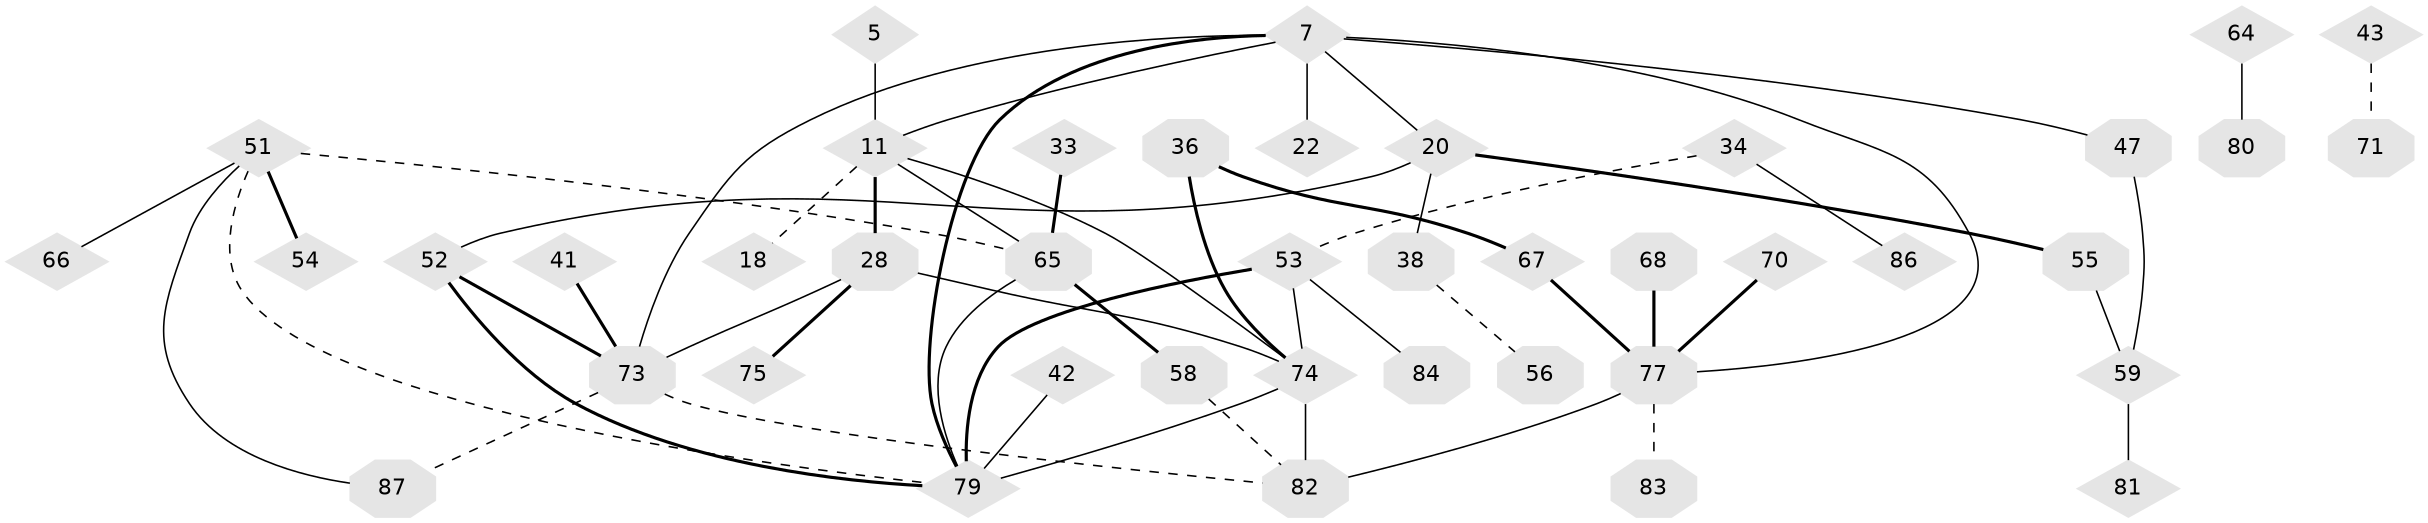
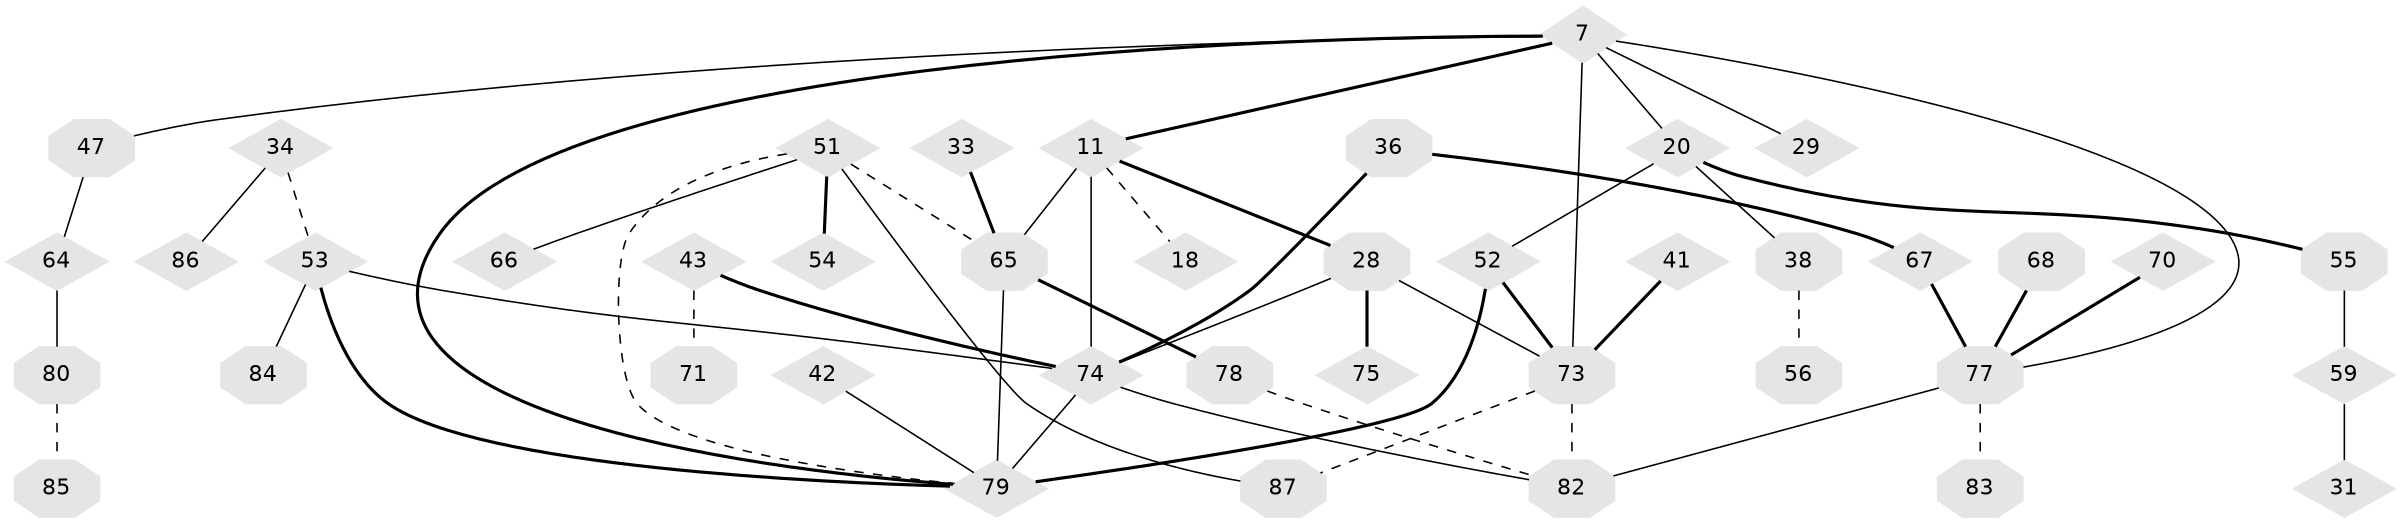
node "5": removed
edge "7" -- "11": style solid -> bold
node "22": label "22" -> "29"
edge "47" -- "59": now "47" -- "64"
edge "43" -- "74": added
node "58": label "58" -> "78"
node "85": added
node "81": label "81" -> "31"
